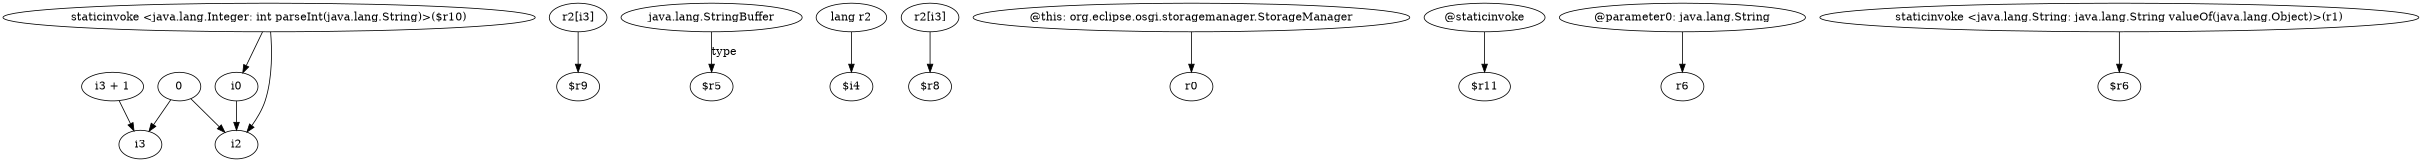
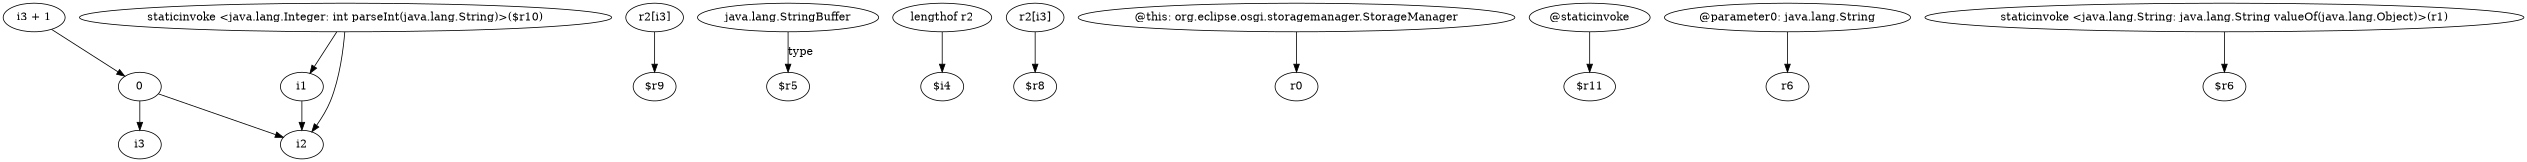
node "lang r2": label "lang r2" -> "lengthof r2"
node "i0": label "i0" -> "i1"
edge "i3 + 1" -> "i3": now "i3 + 1" -> "0"
